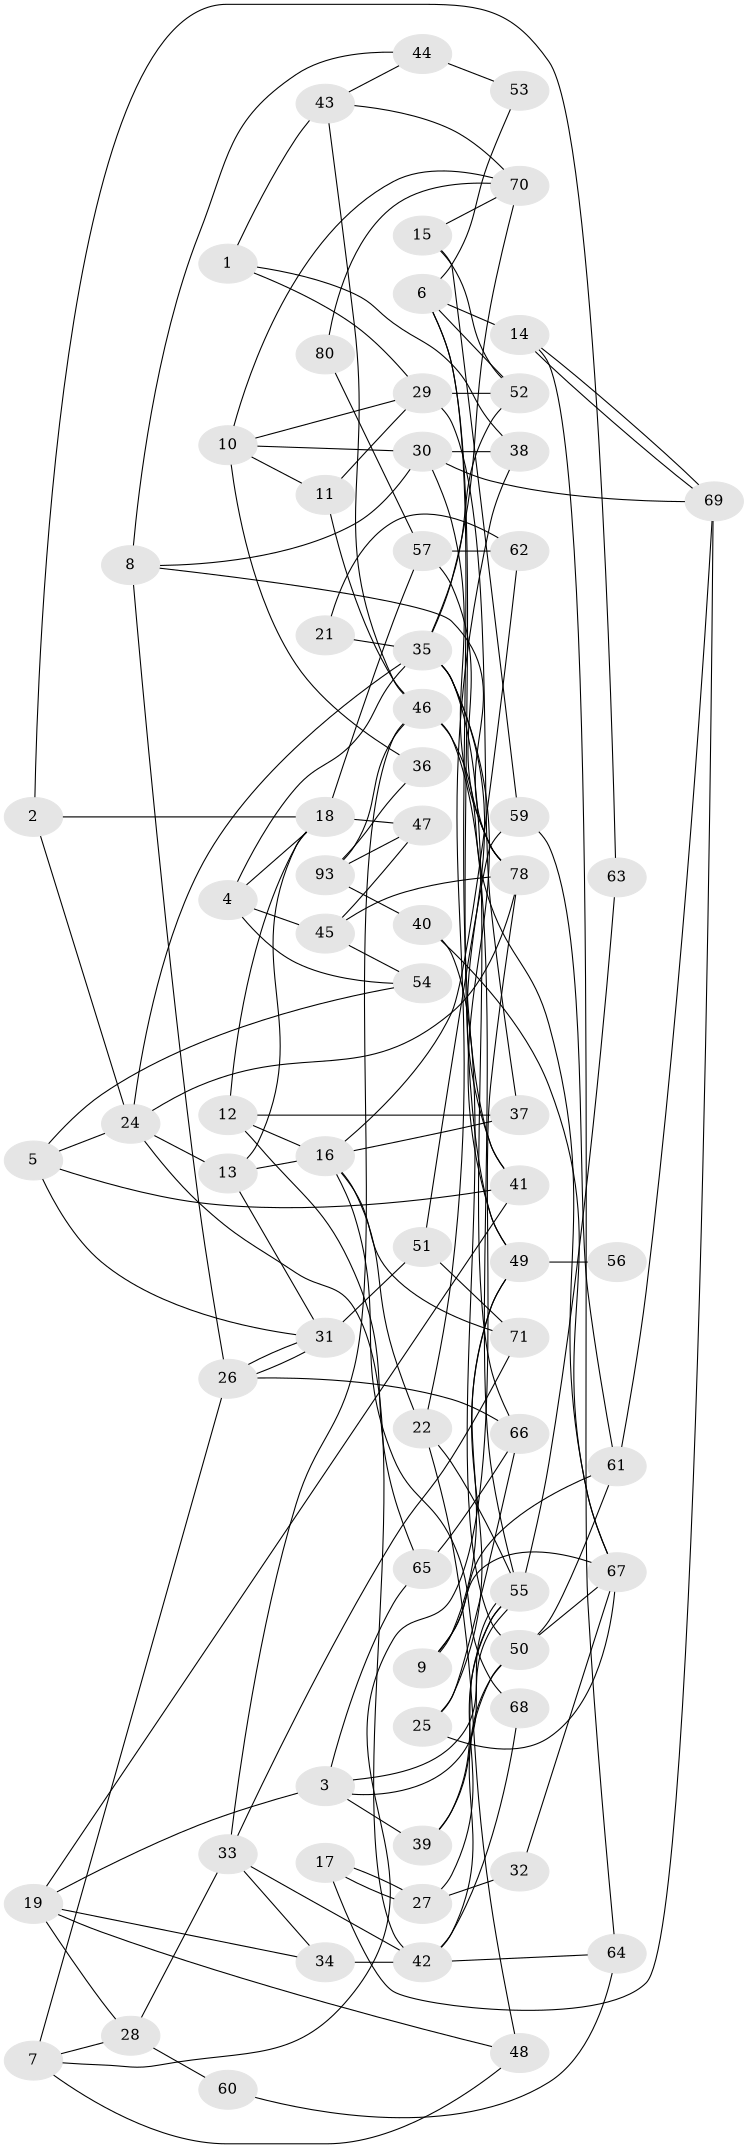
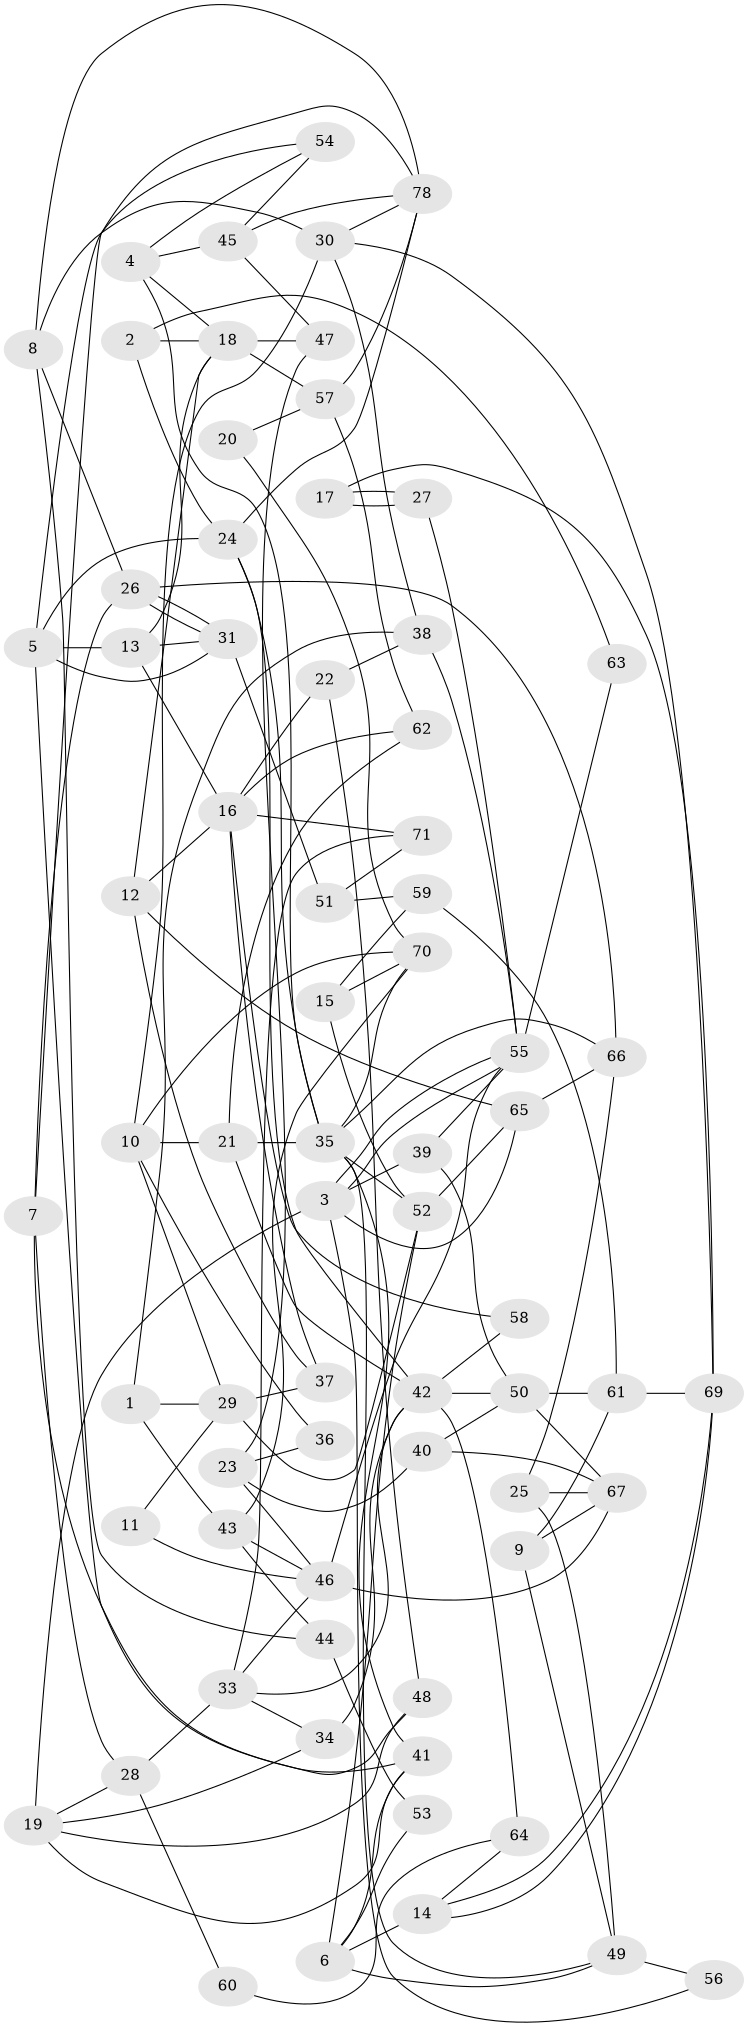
node "80": label "80" -> "20"
edge "10" -- "11": now "10" -- "21"
node "93": label "93" -> "23"
edge "24" -- "13": now "5" -- "13"
edge "65" -- "52": added
edge "21" -- "42": added
edge "22" -- "55": now "38" -- "55"
node "68": label "68" -> "58"
node "32": removed
edge "3" -- "56": added
